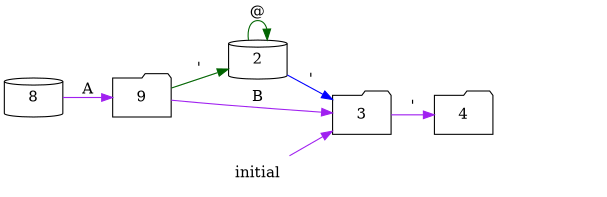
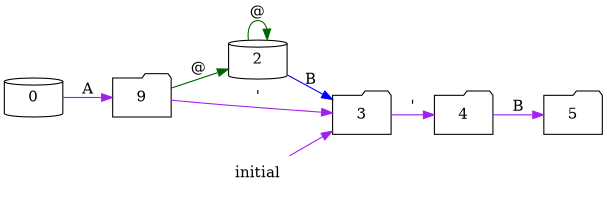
edge "9" -> "2": label "'" -> "@"
edge "2" -> "3": label "'" -> "B"
edge "9" -> "3": label "B" -> "'"
node "8": label "8" -> "0"
node "5": added
